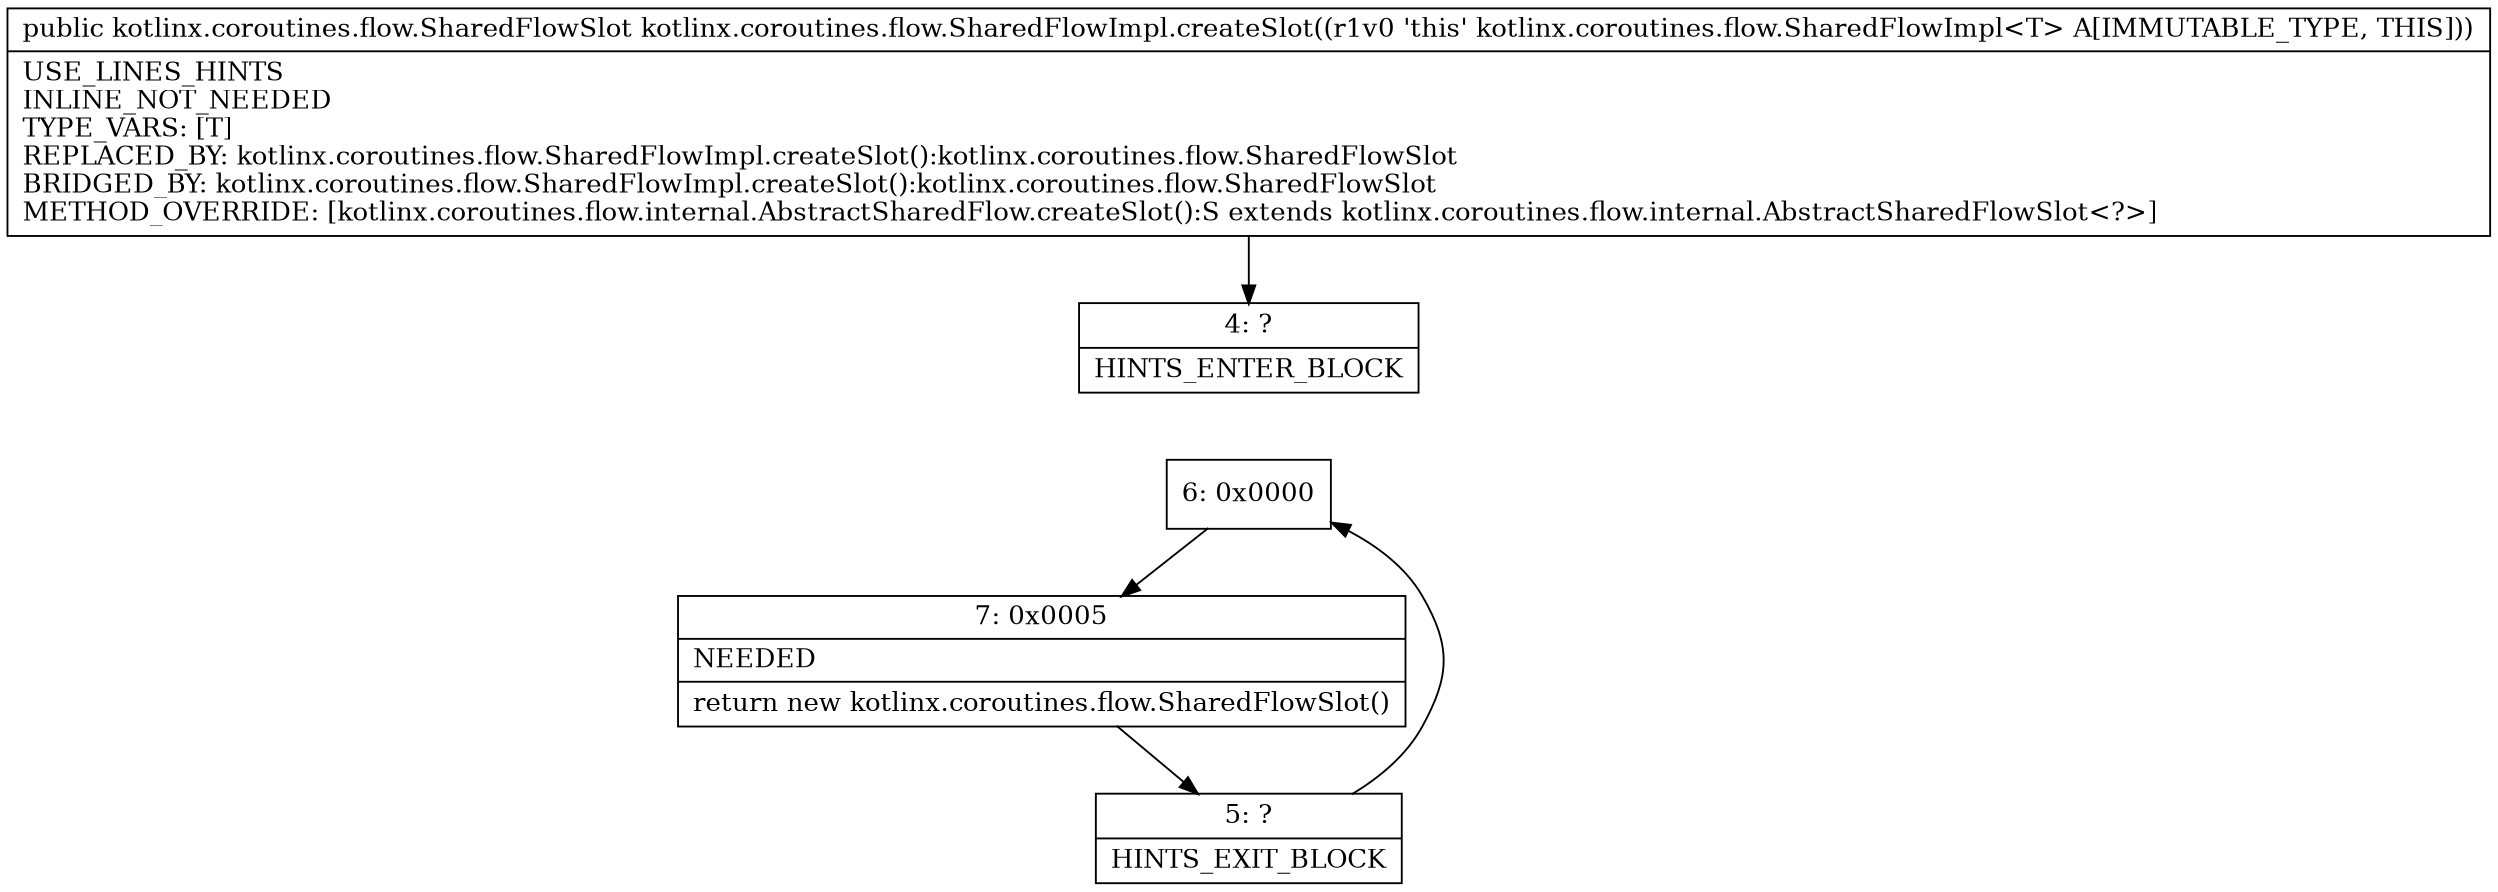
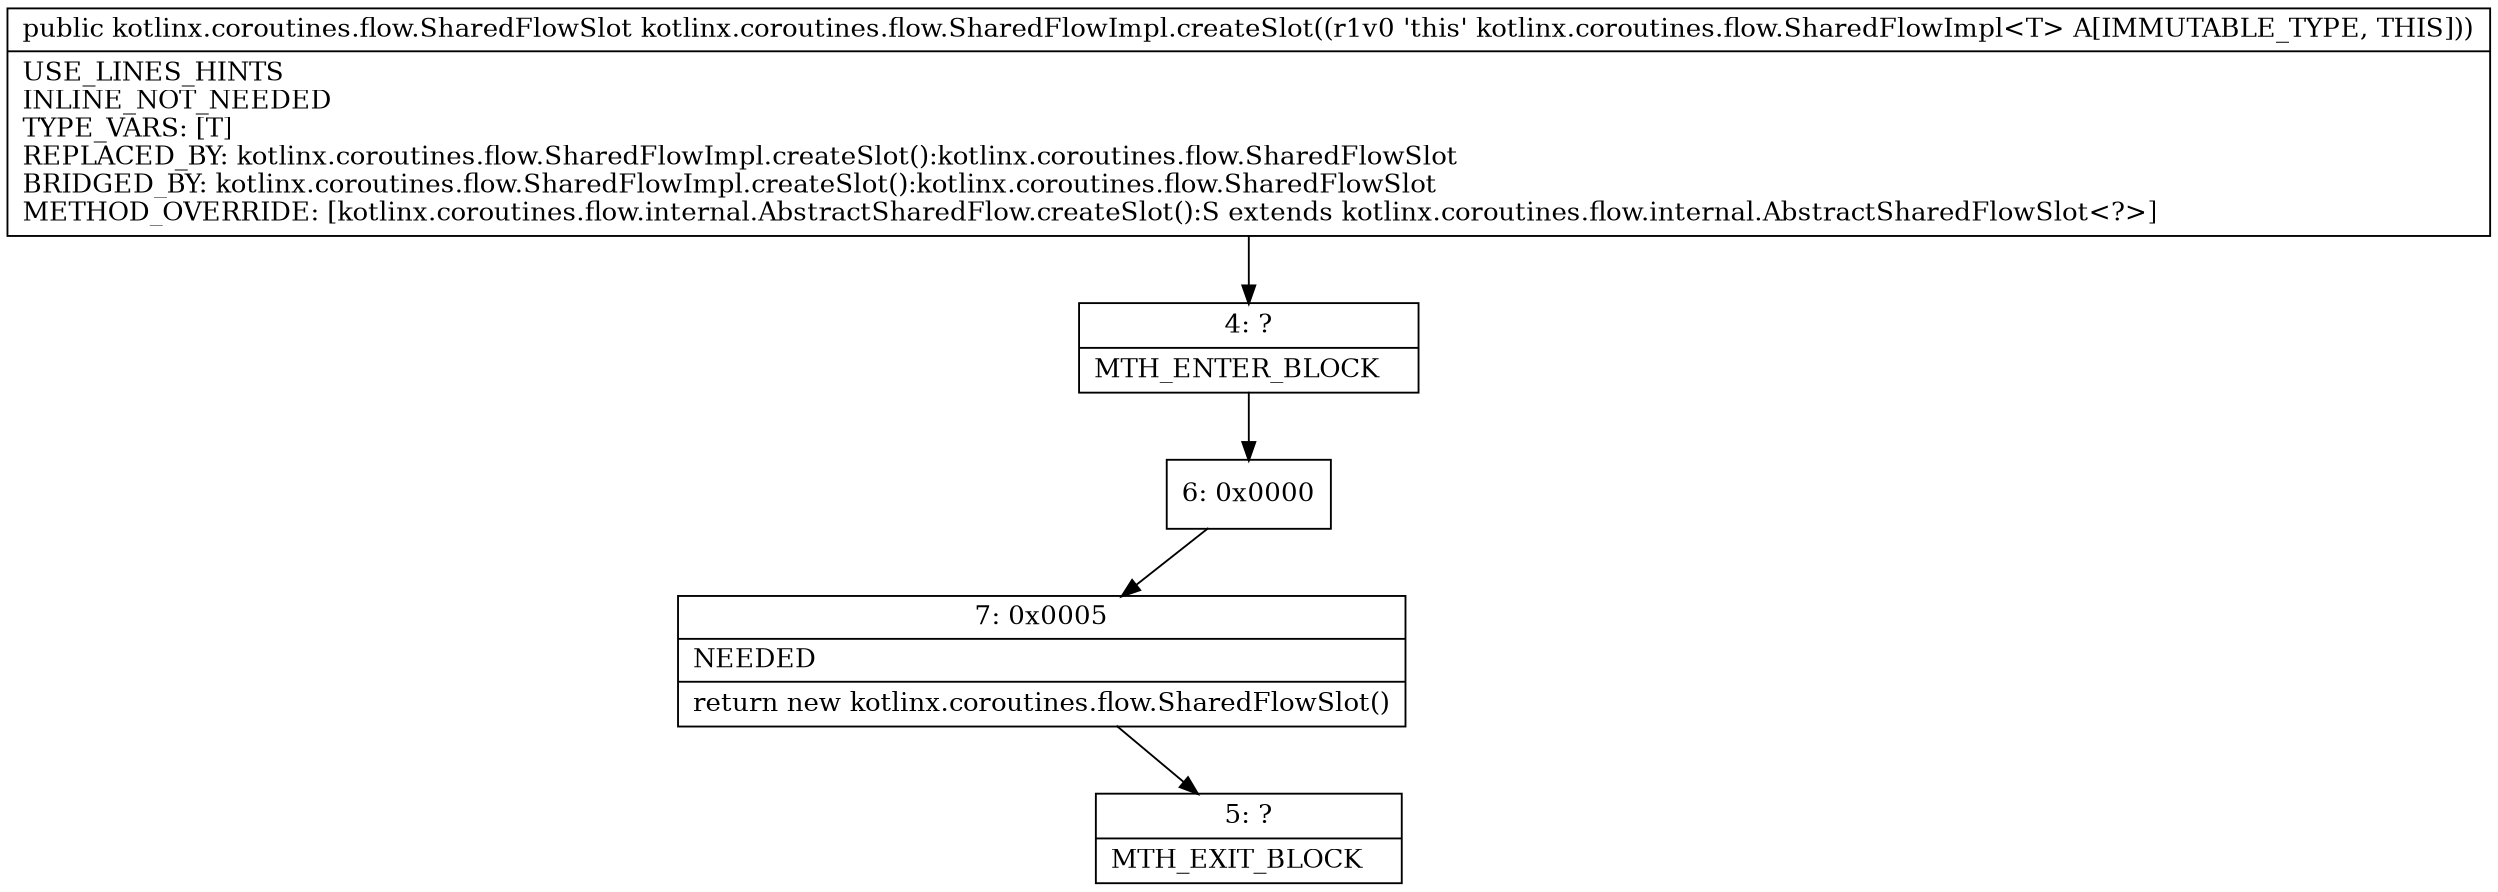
node "4: ?": text "HINTS_ENTER_BLOCK" -> "MTH_ENTER_BLOCK"
edge "5: ?" -> "6: 0x0000": now "4: ?" -> "6: 0x0000"
node "5: ?": text "HINTS_EXIT_BLOCK" -> "MTH_EXIT_BLOCK"
